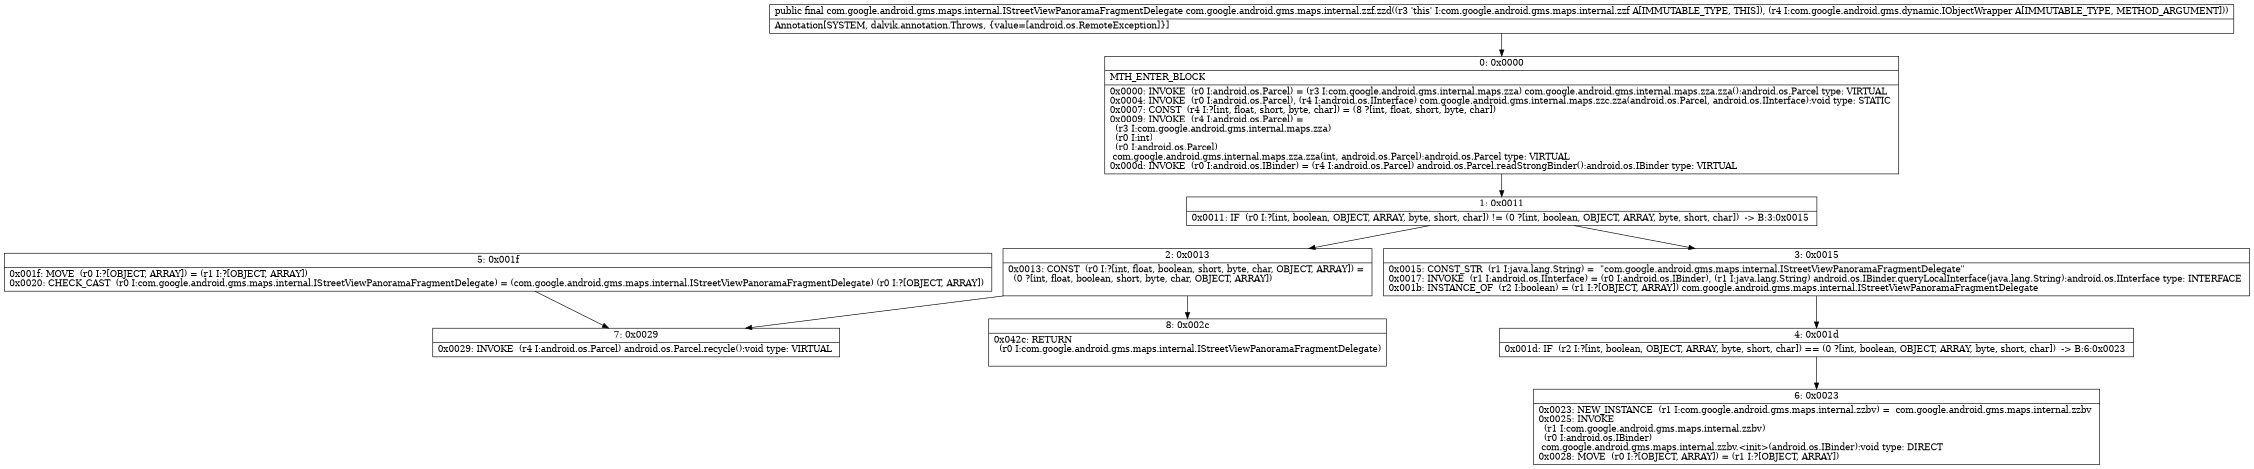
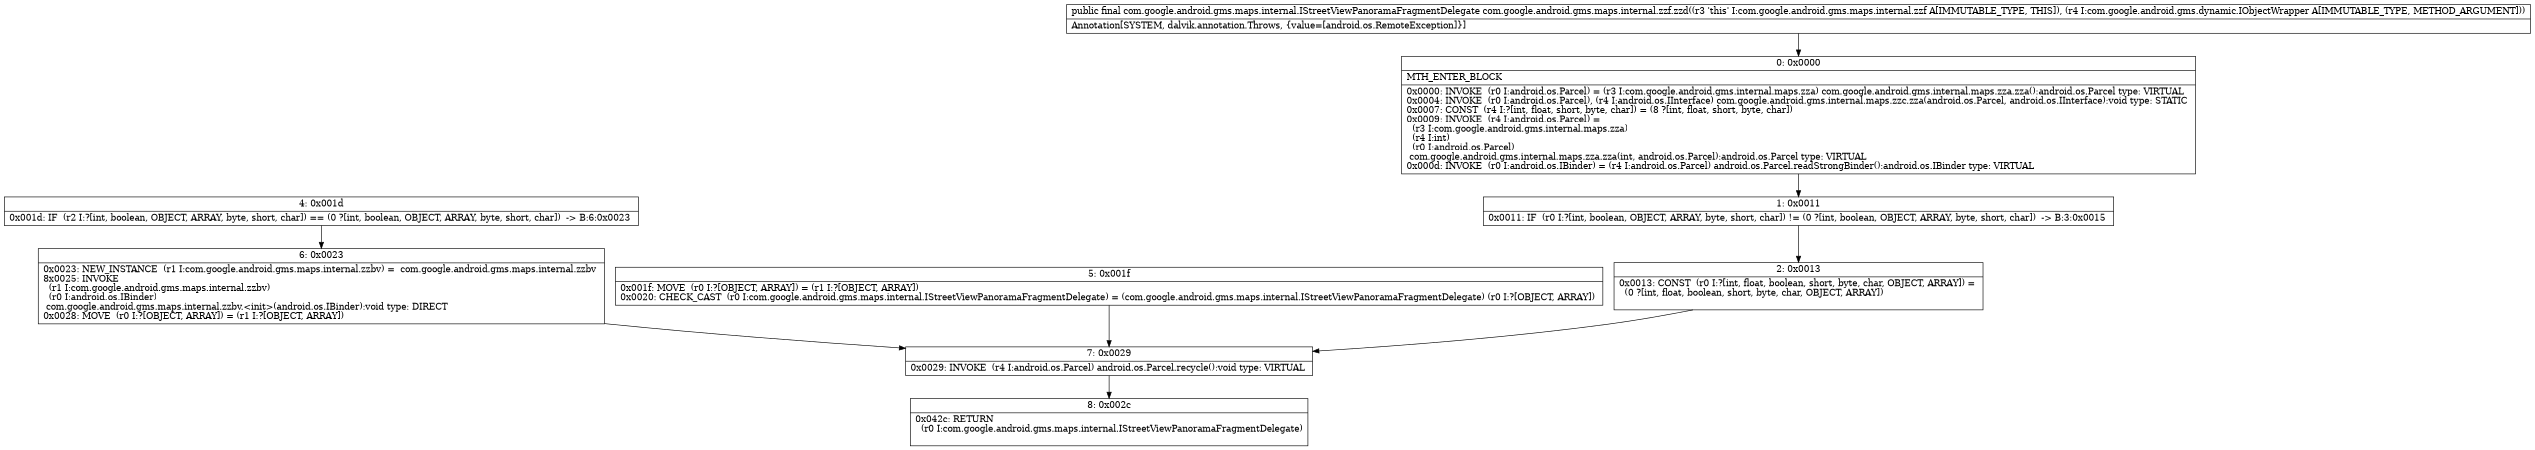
node "0: 0x0000": text "(r0 I:int)" -> "(r4 I:int)"
node "3: 0x0015": removed
edge "2: 0x0013" -> "8: 0x002c": now "7: 0x0029" -> "8: 0x002c"
edge "6: 0x0023" -> "7: 0x0029": added
node "6: 0x0023": text "0x0025: INVOKE" -> "8x0025: INVOKE"
